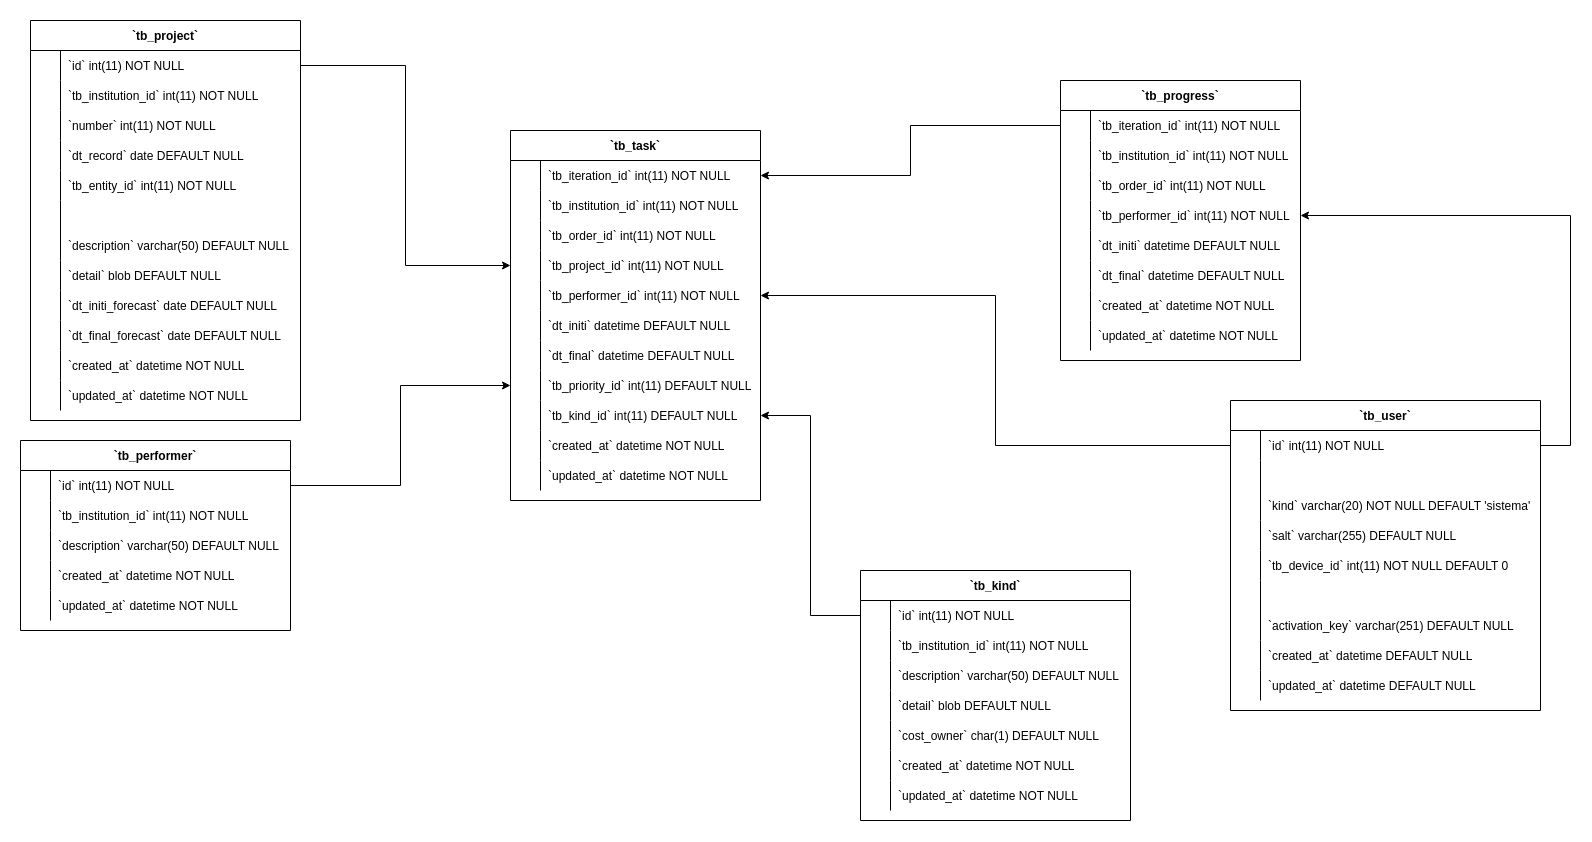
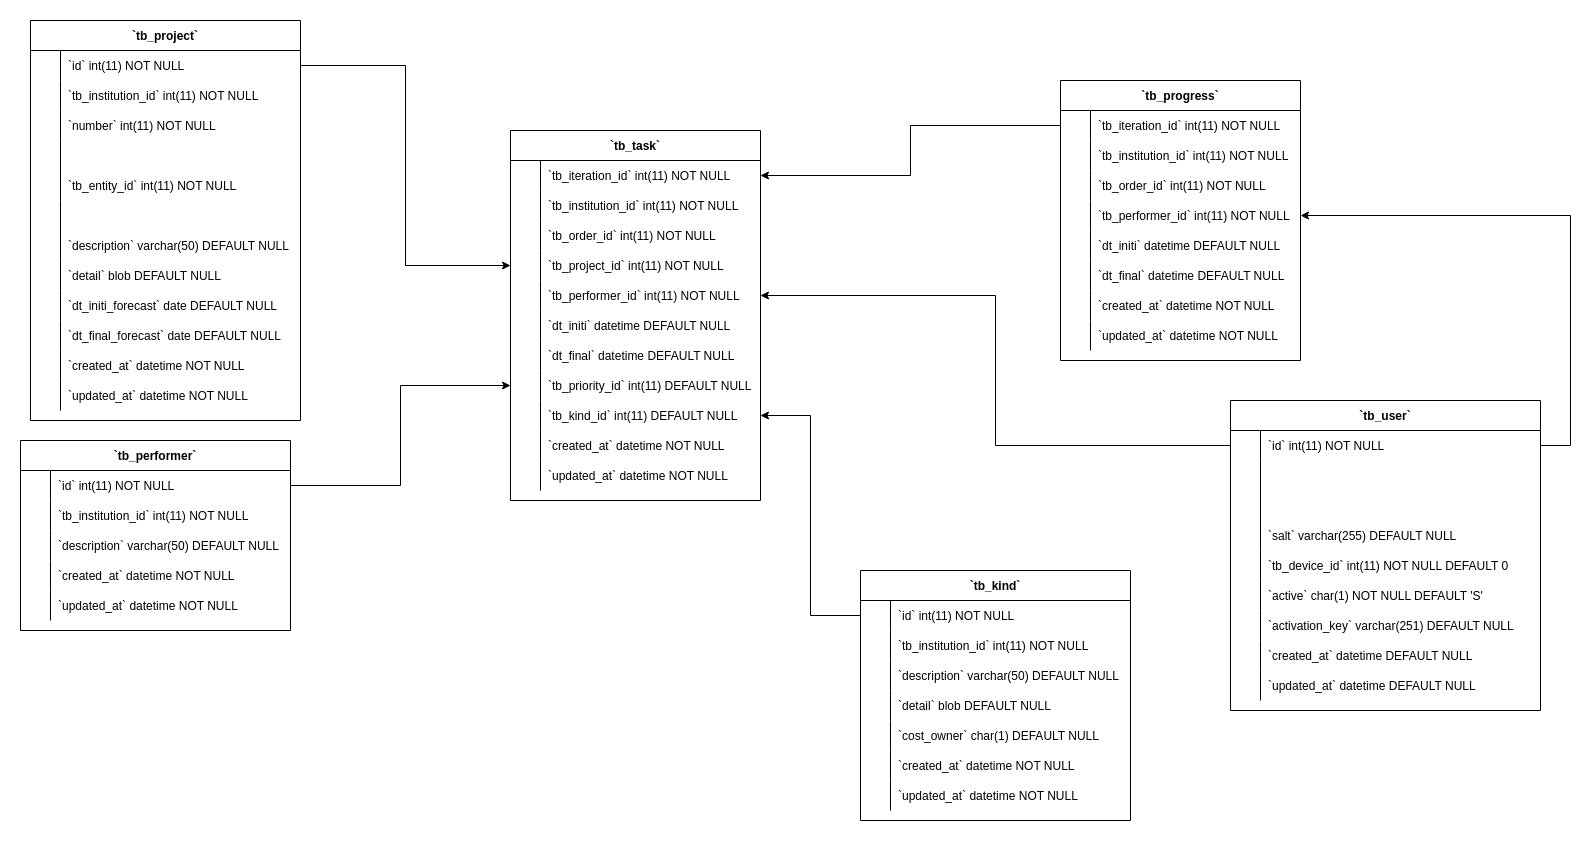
node "`dt_record` date DEFAULT NULL": removed
node "`kind` varchar(20) NOT NULL DEFAULT 'sistema'": removed
node "`active` char(1) NOT NULL DEFAULT 'S'": added
